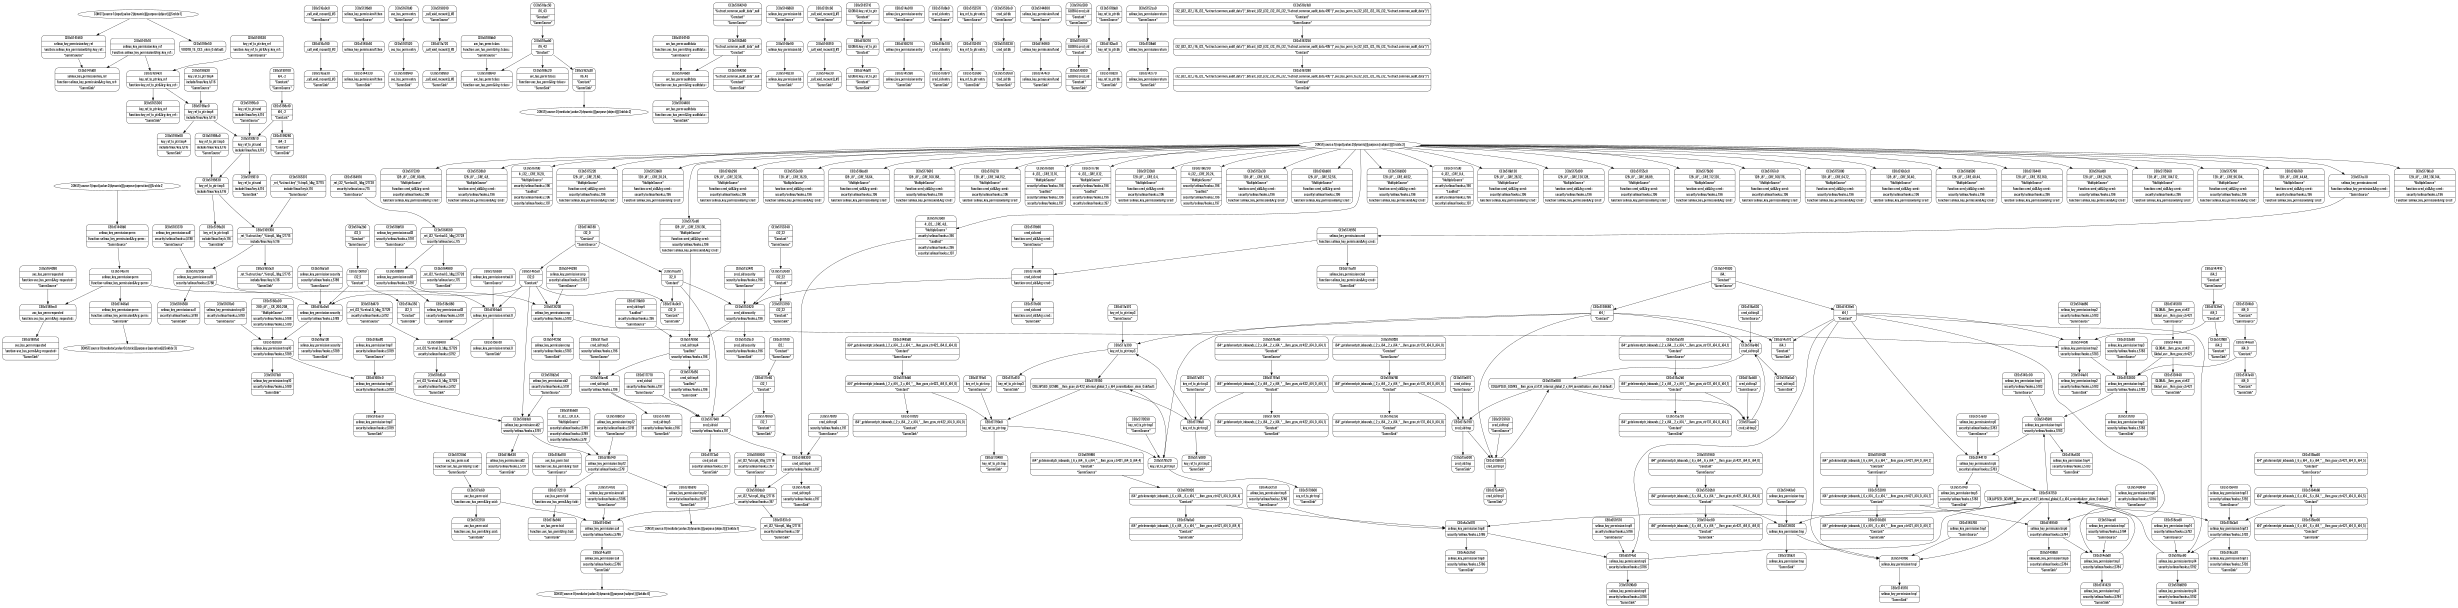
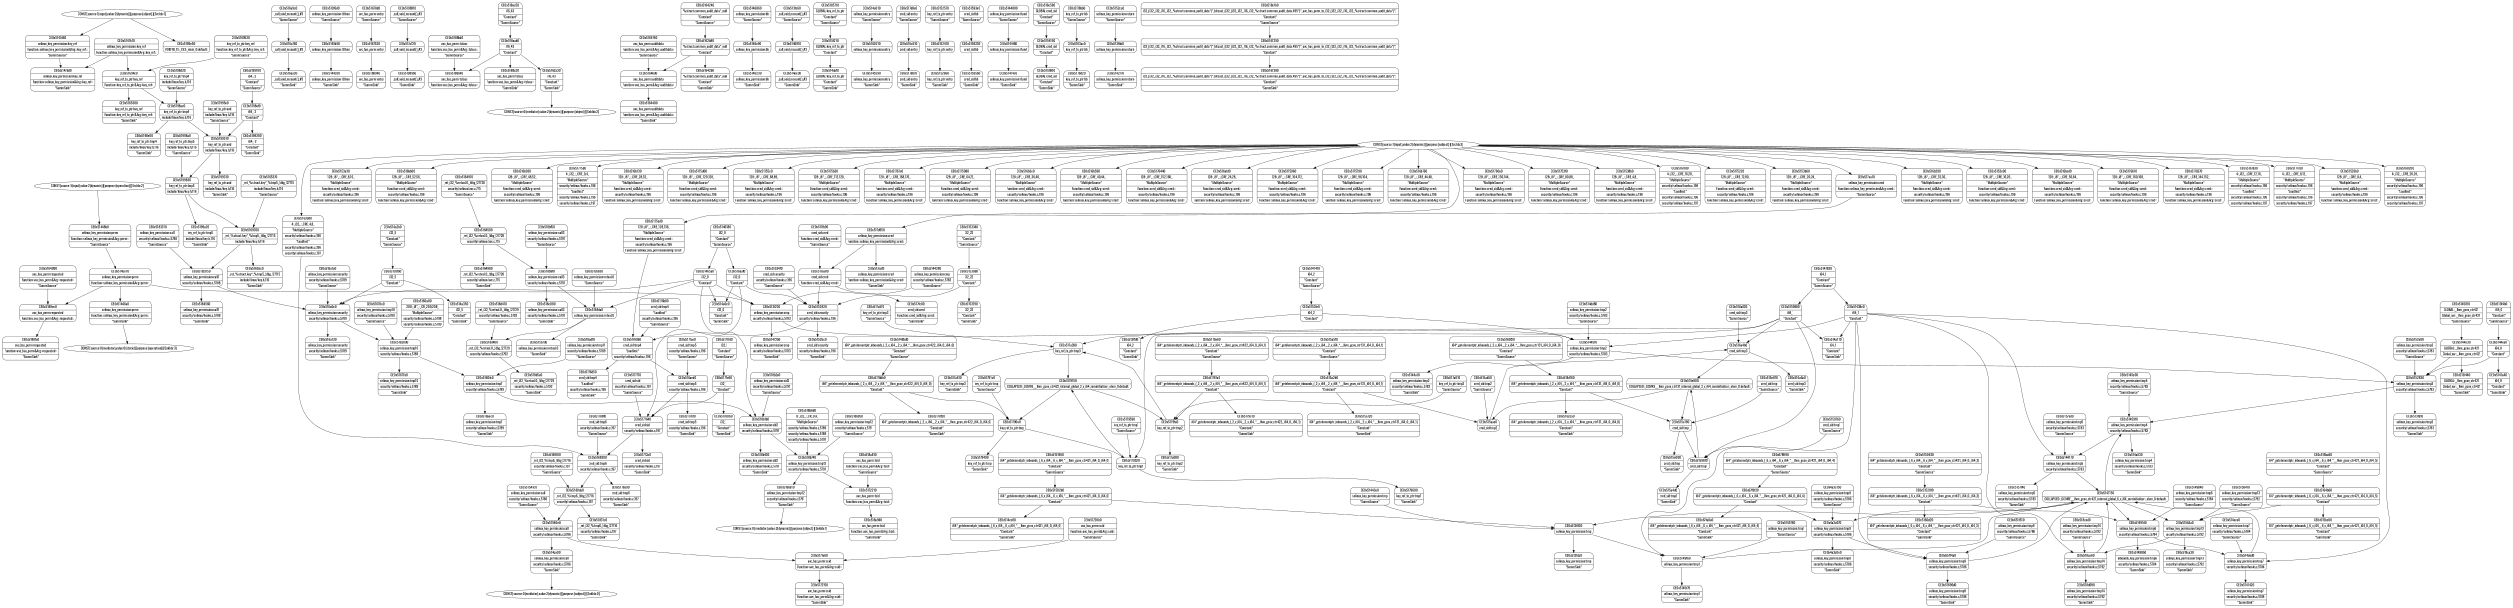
edge "CE0x5171e60" -> "CE0x51540e0": reversed
edge "CE0x5147150" -> "CE0x5149f60": reversed
